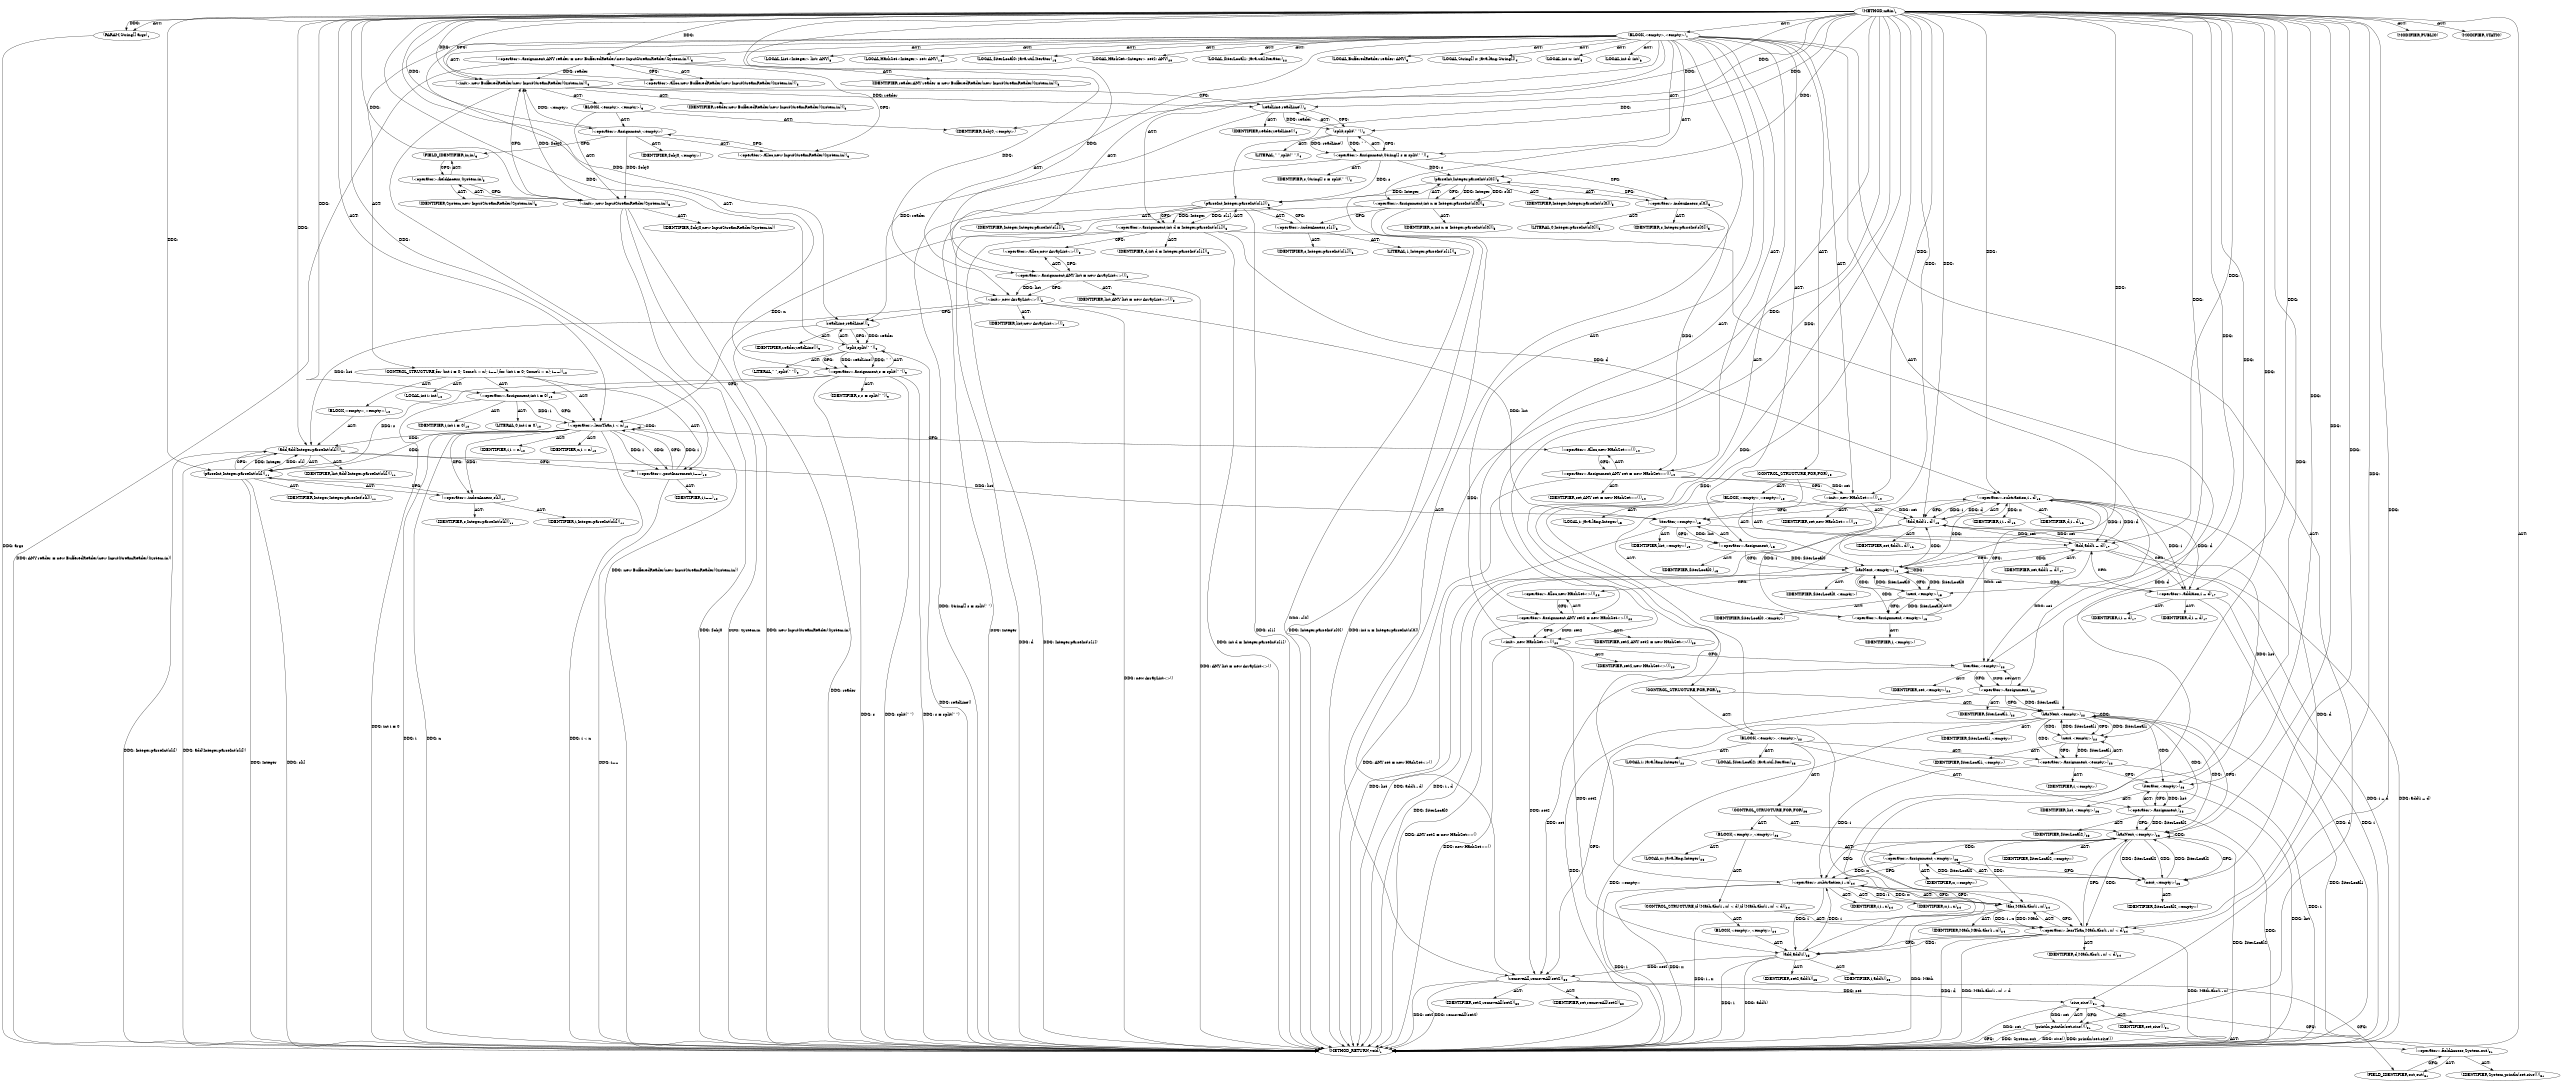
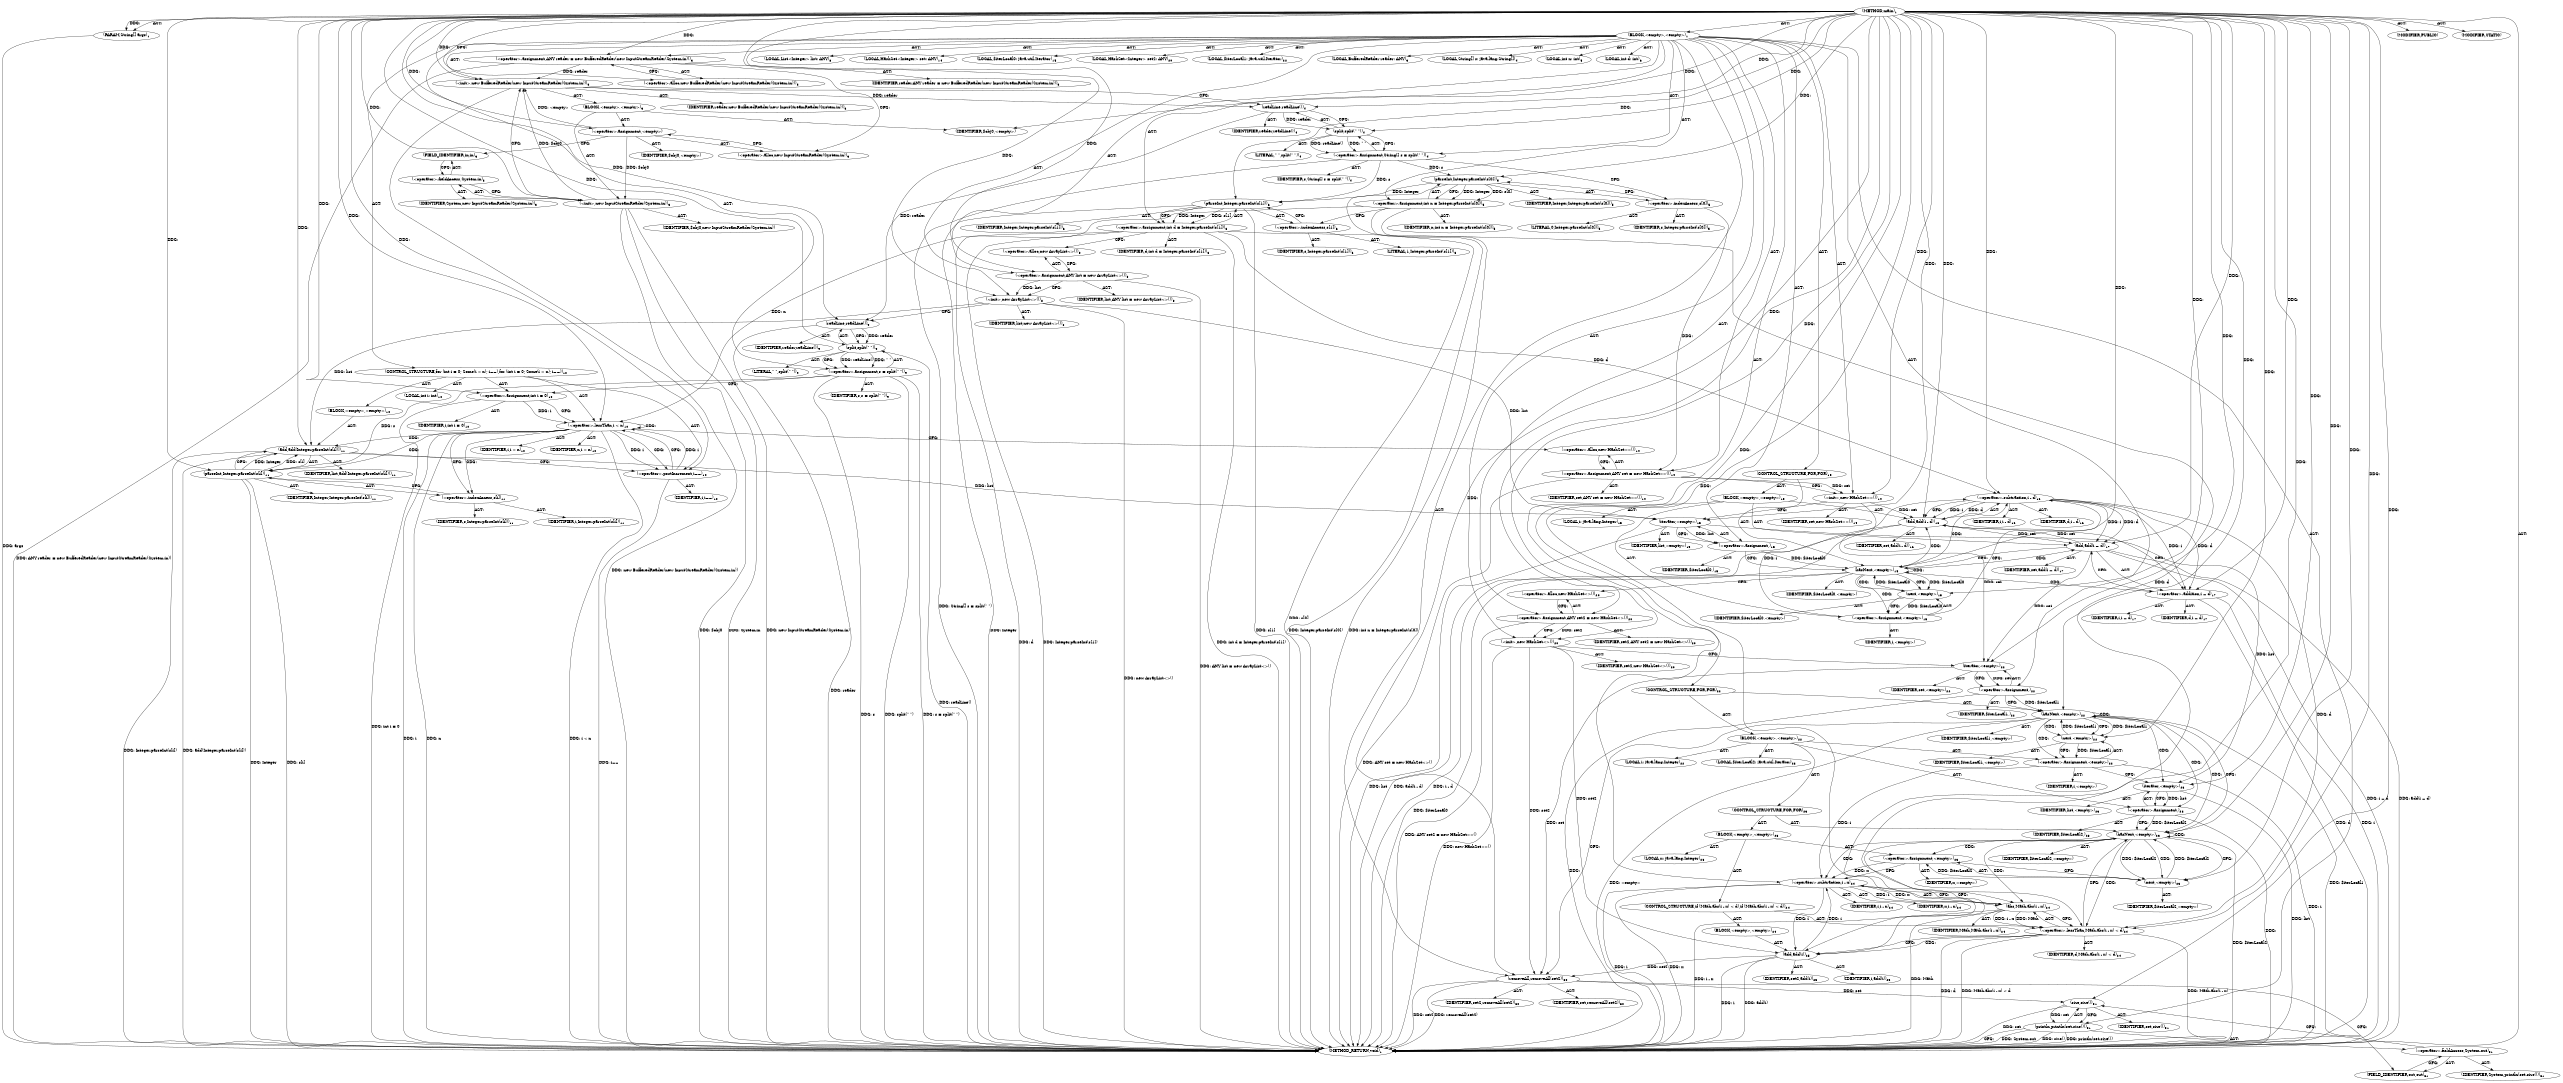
edge "(METHOD,main)" -> "(<operator>.lessThan,i < n)": label "AST: " -> "DDG: "
node "(LITERAL,0,int i = 0)": removed
edge "(<operator>.subtraction,i - d)" -> "(IDENTIFIER,i,i - d)": label "DDG: x" -> "AST: "
edge "(add,add(i + d))" -> "(<operator>.addition,i + d)": added, label "AST:"
